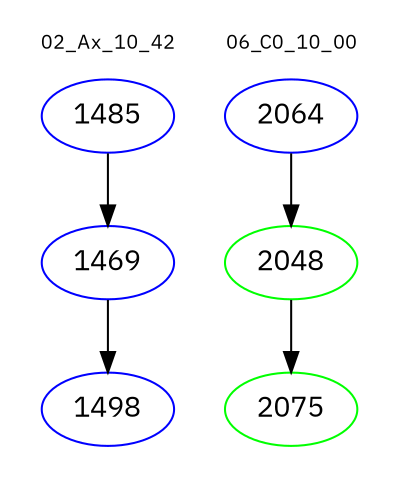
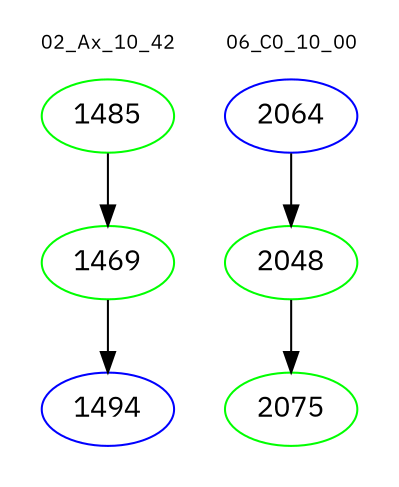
node "1485": color blue -> green
node "1469": color blue -> green
node "1498": label "1498" -> "1494"
